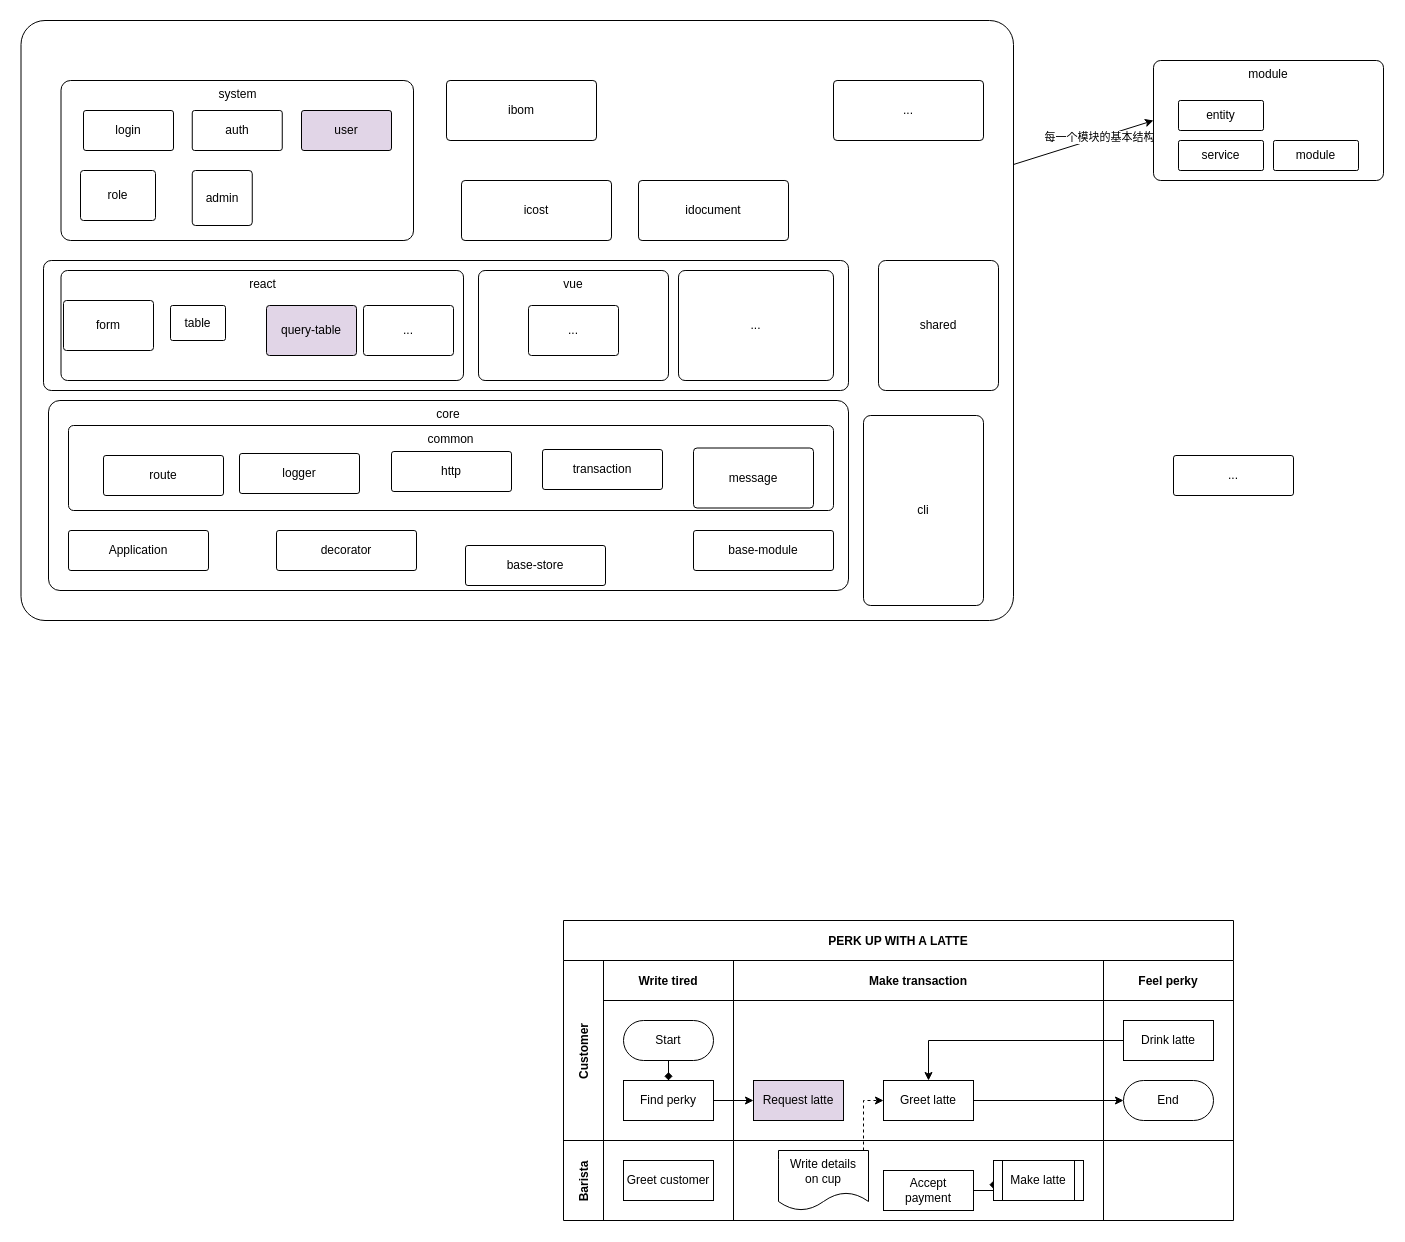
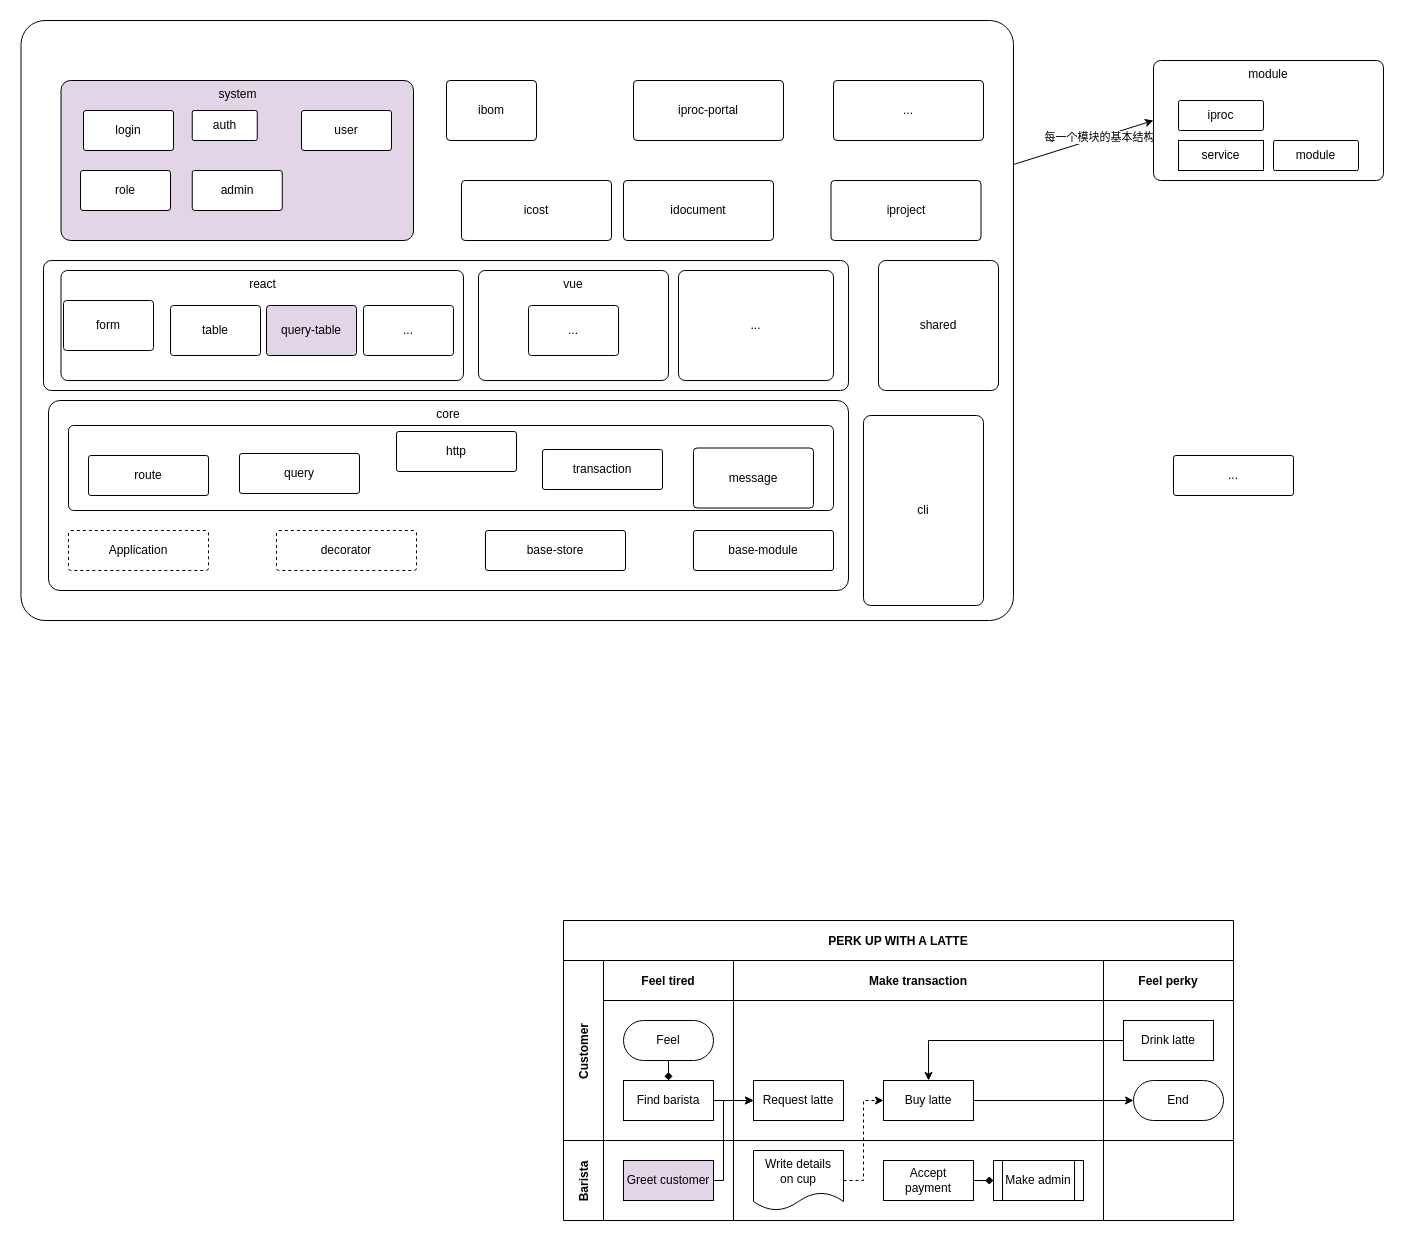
node "ibom": size 150x60 -> 90x60
node "iproc-portal": added
node "entity": label "entity" -> "iproc"
node "auth": size 90x40 -> 65x30
node "user": fillcolor #e1d5e7 -> #ffffff
node "service": shape rounded rectangle -> rectangle
node "system": fillcolor #ffffff -> #e1d5e7
node "role": size 75x50 -> 90x40
node "admin": size 60x55 -> 90x40
node "idocument": moved (714, 211) -> (699, 211)
node "iproject": added
node "table": size 55x35 -> 90x50
node "http": moved (452, 472) -> (457, 452)
node "logger": label "logger" -> "query"
node "route": moved (164, 476) -> (149, 476)
node "Application": style solid -> dashed
node "decorator": style solid -> dashed
node "base-store": moved (536, 566) -> (556, 551)
node "Write tired": label "Write tired" -> "Feel tired"
node "Start": label "Start" -> "Feel"
node "Find perky": label "Find perky" -> "Find barista"
node "Request latte": fillcolor #e1d5e7 -> #ffffff
node "Greet latte": label "Greet latte" -> "Buy latte"
node "End": moved (1169, 1101) -> (1179, 1101)
edge "Greet customer" -> "Request latte": added
node "Greet customer": fillcolor #ffffff -> #e1d5e7
node "Write details on cup": moved (824, 1181) -> (799, 1181)
node "Make latte": label "Make latte" -> "Make admin"
node "Accept payment": moved (929, 1191) -> (929, 1181)
